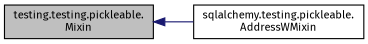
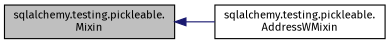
node "testing.testing.pickleable. Mixin": label "testing.testing.pickleable. Mixin" -> "sqlalchemy.testing.pickleable. Mixin"
